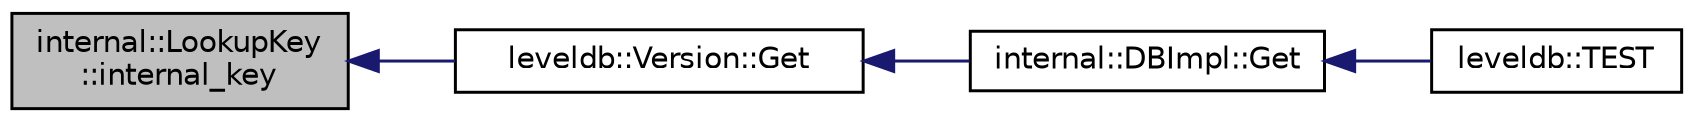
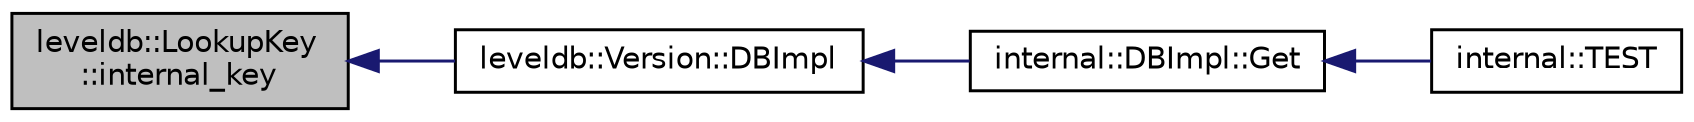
node "internal::LookupKey ::internal_key": label "internal::LookupKey ::internal_key" -> "leveldb::LookupKey ::internal_key"
node "leveldb::Version::Get": label "leveldb::Version::Get" -> "leveldb::Version::DBImpl"
node "leveldb::TEST": label "leveldb::TEST" -> "internal::TEST"
